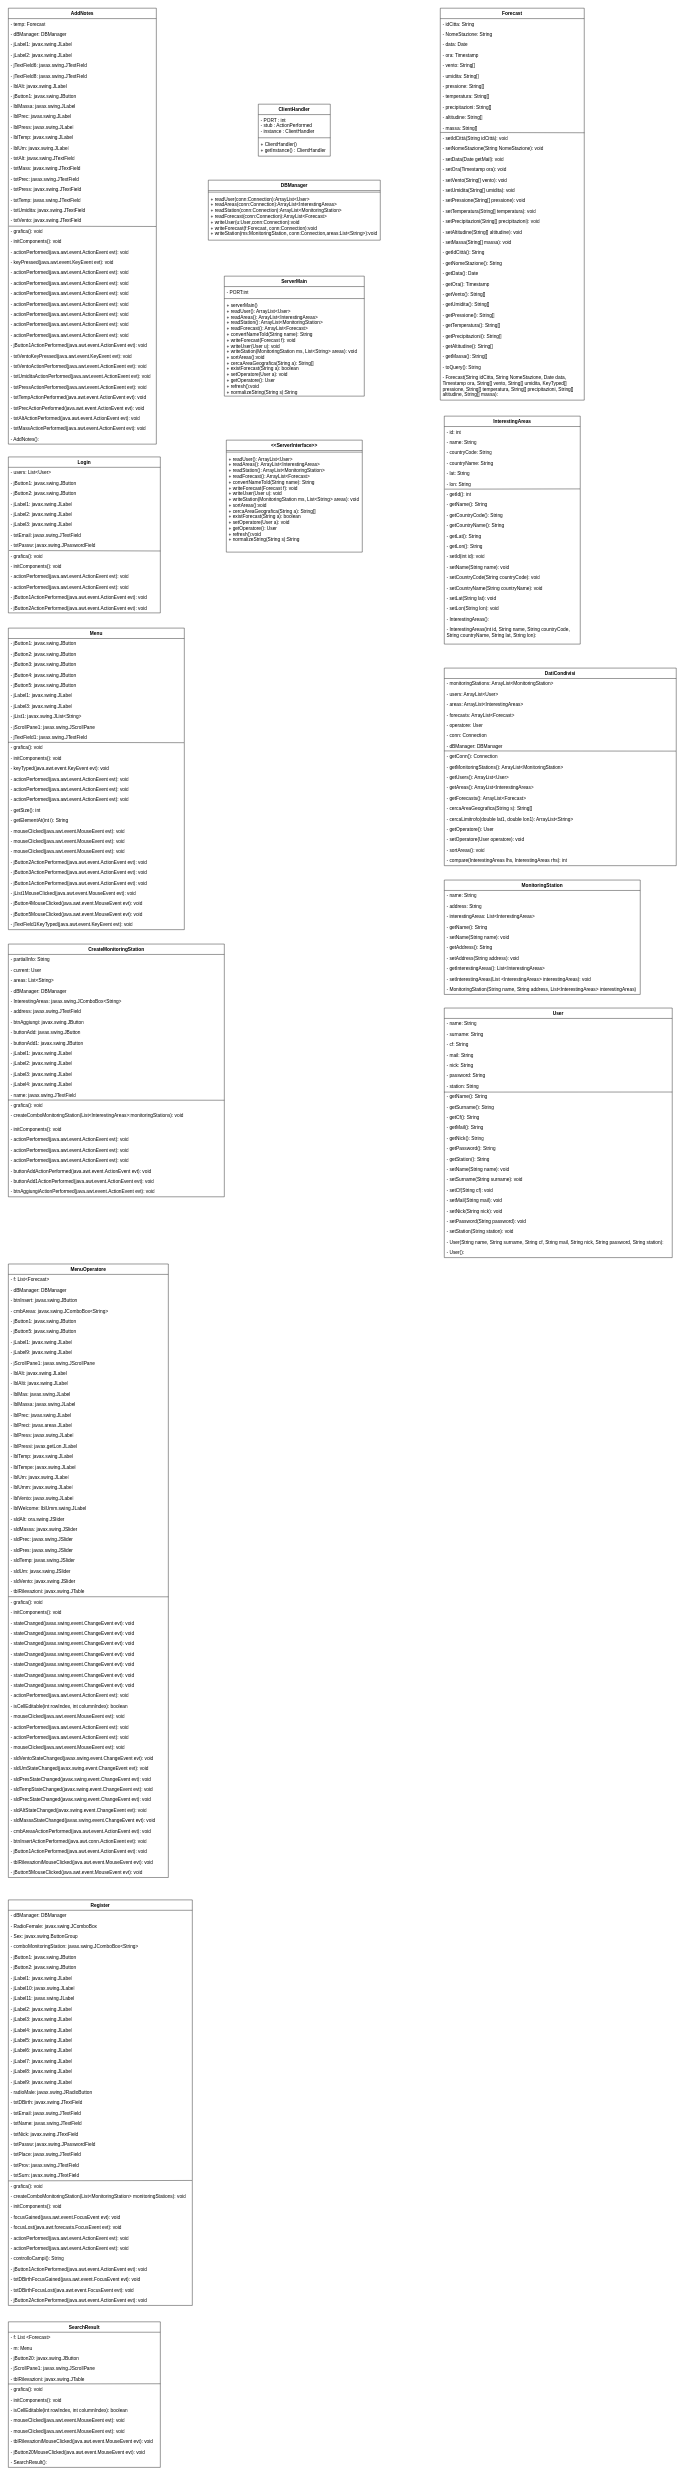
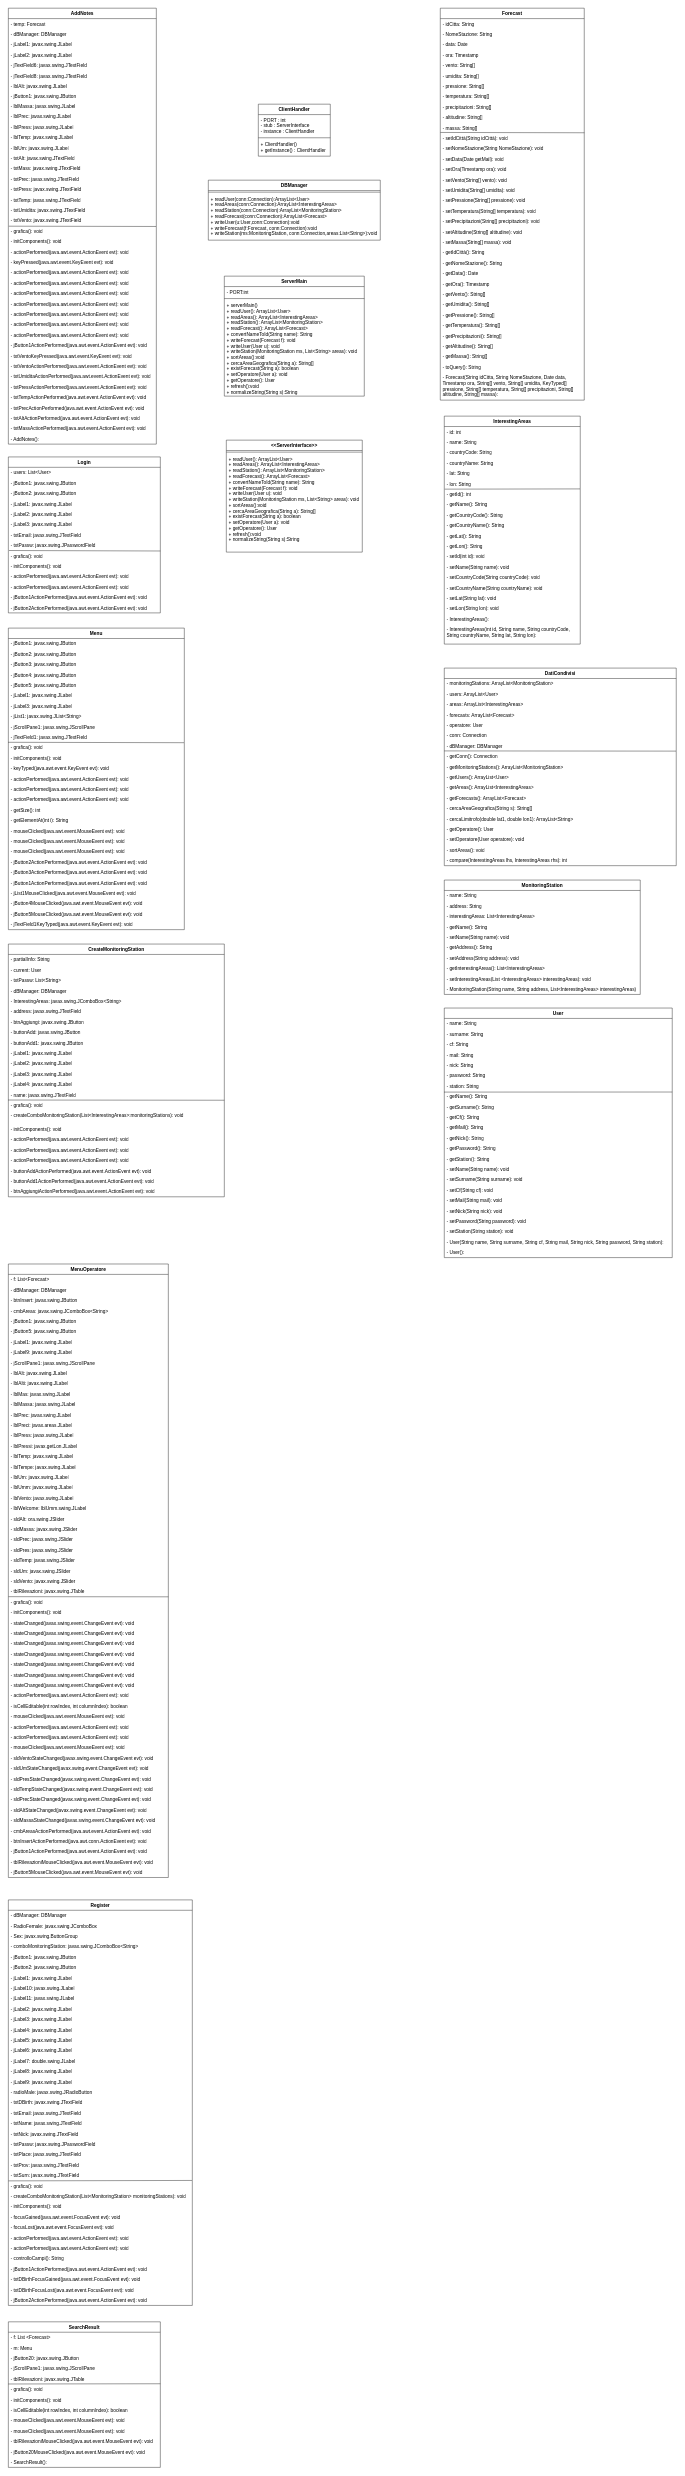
node "- PORT : int - stub : ActionPerformed - instance : ClientHandler": label "- PORT : int - stub : ActionPerformed - instance : ClientHandler" -> "- PORT : int - stub : ServerInterface - instance : ClientHandler"
node "- areas: List<String>": label "- areas: List<String>" -> "- txtPassw: List<String>"
node "- jLabel7: javax.swing.JLabel": label "- jLabel7: javax.swing.JLabel" -> "- jLabel7: double.swing.JLabel"
node "- focusLost(java.awt.forecasts.FocusEvent evt): void": label "- focusLost(java.awt.forecasts.FocusEvent evt): void" -> "- focusLost(java.awt.event.FocusEvent evt): void"
